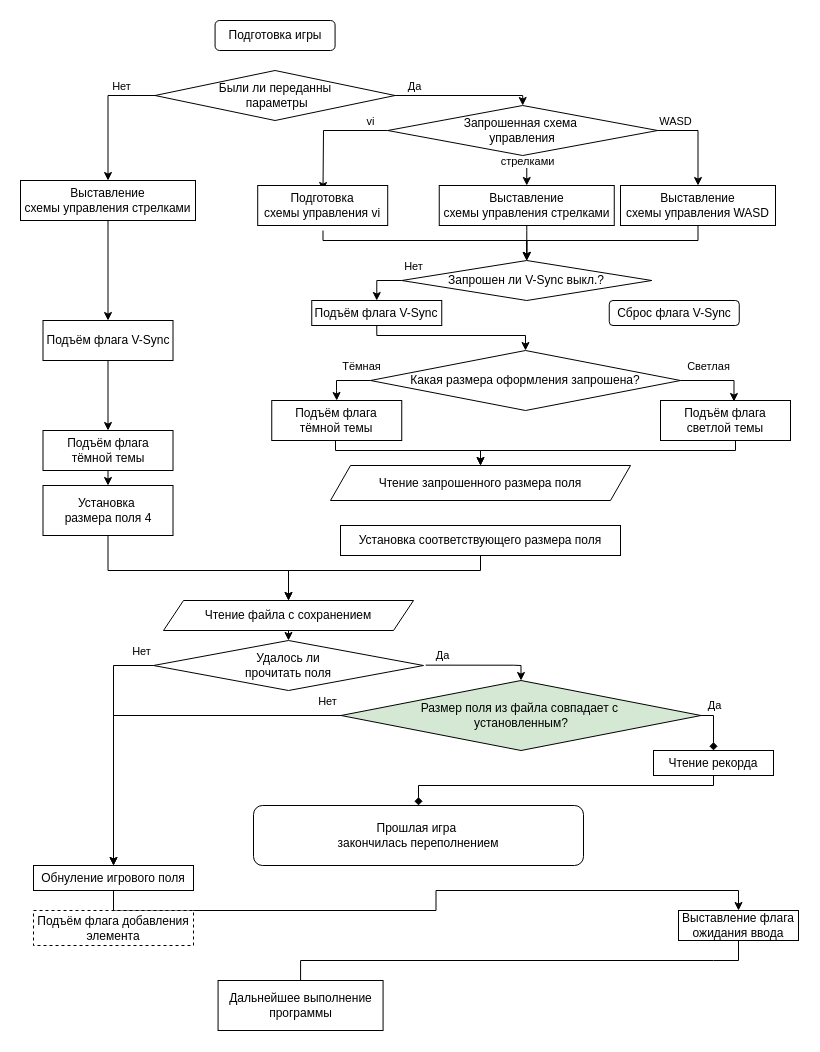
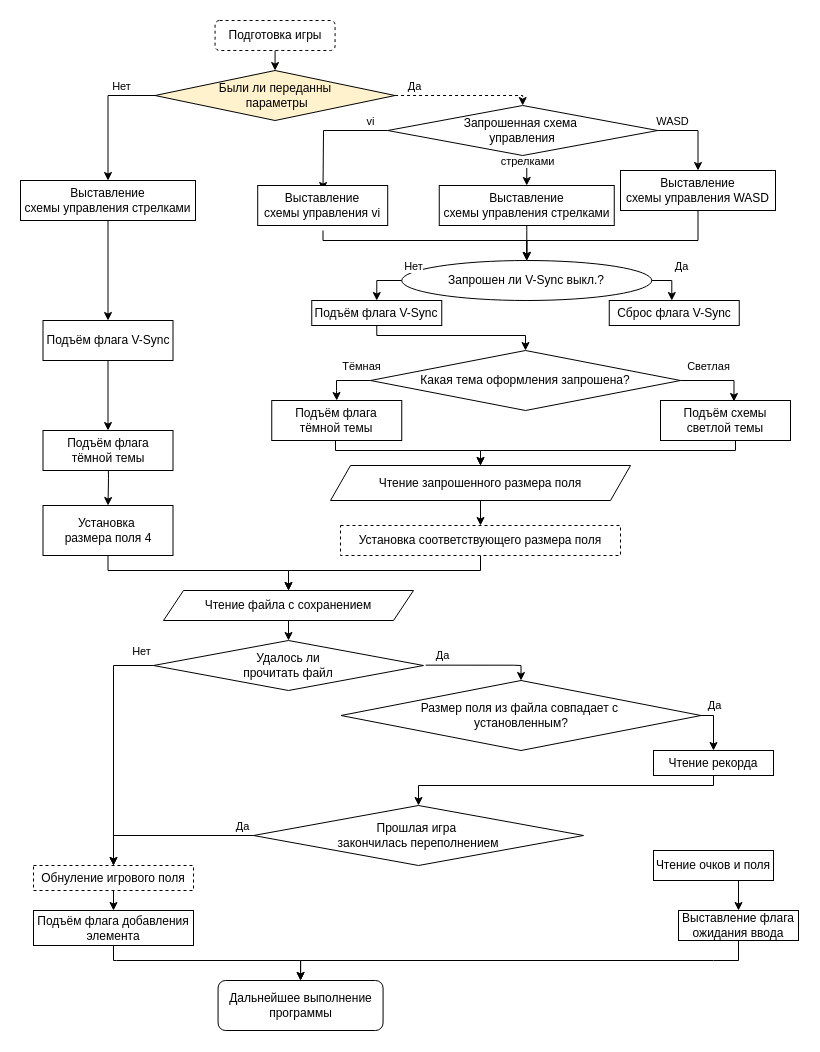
node "Подготовка игры": style solid -> dashed
edge "Подготовка игры" -> "Были ли переданны параметры": added
node "Были ли переданны параметры": fillcolor #ffffff -> #fff2cc
edge "Были ли переданны параметры" -> "Запрошенная схема управления": style solid -> dashed
node "Подготовка схемы управления vi": label "Подготовка схемы управления vi" -> "Выставление схемы управления vi"
node "Выставление схемы управления WASD": moved (698, 206) -> (698, 191)
node "Запрошен ли V-Sync выкл.?": shape diamond -> ellipse
edge "Запрошен ли V-Sync выкл.?" -> "Сброс флага V-Sync": added, label "Да"
node "Сброс флага V-Sync": shape rounded rectangle -> rectangle
node "Какая размера оформления запрошена?": label "Какая размера оформления запрошена?" -> "Какая тема оформления запрошена?"
node "Подъём флага светлой темы": label "Подъём флага светлой темы" -> "Подъём схемы светлой темы"
edge "Чтение запрошенного размера поля" -> "Установка соответствующего размера поля": added
node "Установка размера поля 4": moved (108, 511) -> (108, 531)
node "Установка соответствующего размера поля": style solid -> dashed
node "Чтение файла с сохранением": moved (289, 616) -> (289, 606)
node "Удалось ли прочитать поля": label "Удалось ли прочитать поля" -> "Удалось ли прочитать файл"
edge "Размер поля из файла совпадает с установленным?" -> "Обнуление игрового поля": removed, label "Нет"
node "Размер поля из файла совпадает с установленным?": fillcolor #d5e8d4 -> #ffffff
edge "Размер поля из файла совпадает с установленным?" -> "Чтение рекорда": arrowhead diamond -> classic
edge "Чтение рекорда" -> "Прошлая игра закончилась переполнением": arrowhead diamond -> classic
edge "Прошлая игра закончилась переполнением" -> "Обнуление игрового поля": added, label "Да"
node "Прошлая игра закончилась переполнением": shape rounded rectangle -> diamond
node "Чтение очков и поля": added
node "Обнуление игрового поля": style solid -> dashed
edge "Чтение очков и поля" -> "Выставление флага ожидания ввода": added
edge "Обнуление игрового поля" -> "Выставление флага ожидания ввода": now "Обнуление игрового поля" -> "Подъём флага добавления элемента"
node "Подъём флага добавления элемента": style dashed -> solid
edge "Подъём флага добавления элемента" -> "Дальнейшее выполнение программы": added
edge "Выставление флага ожидания ввода" -- "Дальнейшее выполнение программы": arrowhead none -> classic
node "Дальнейшее выполнение программы": shape rectangle -> rounded rectangle
